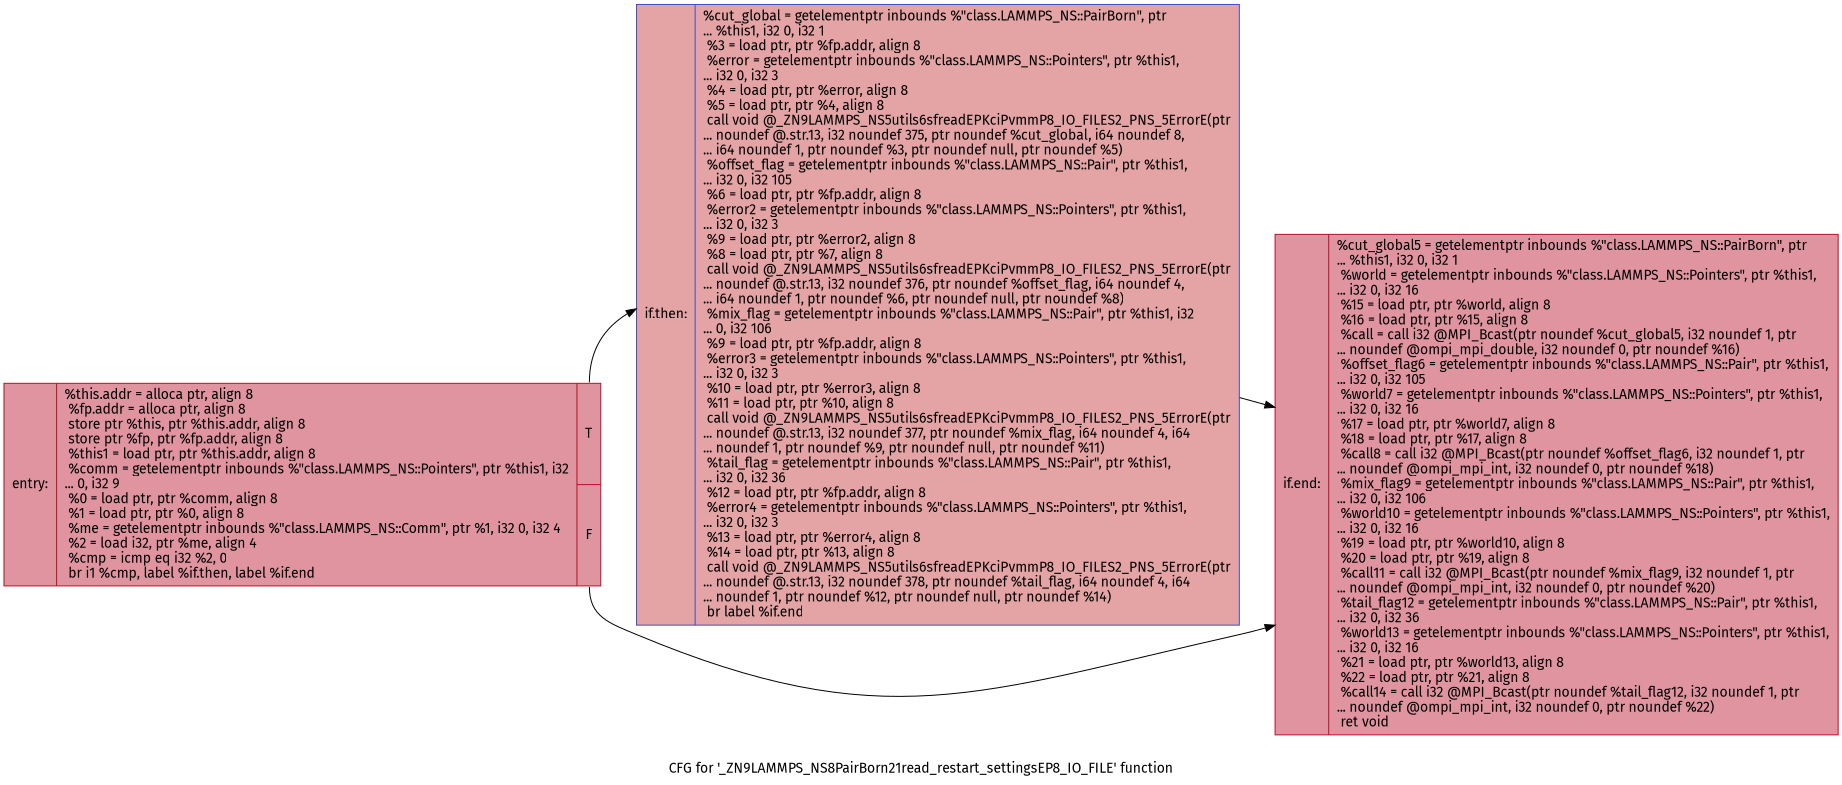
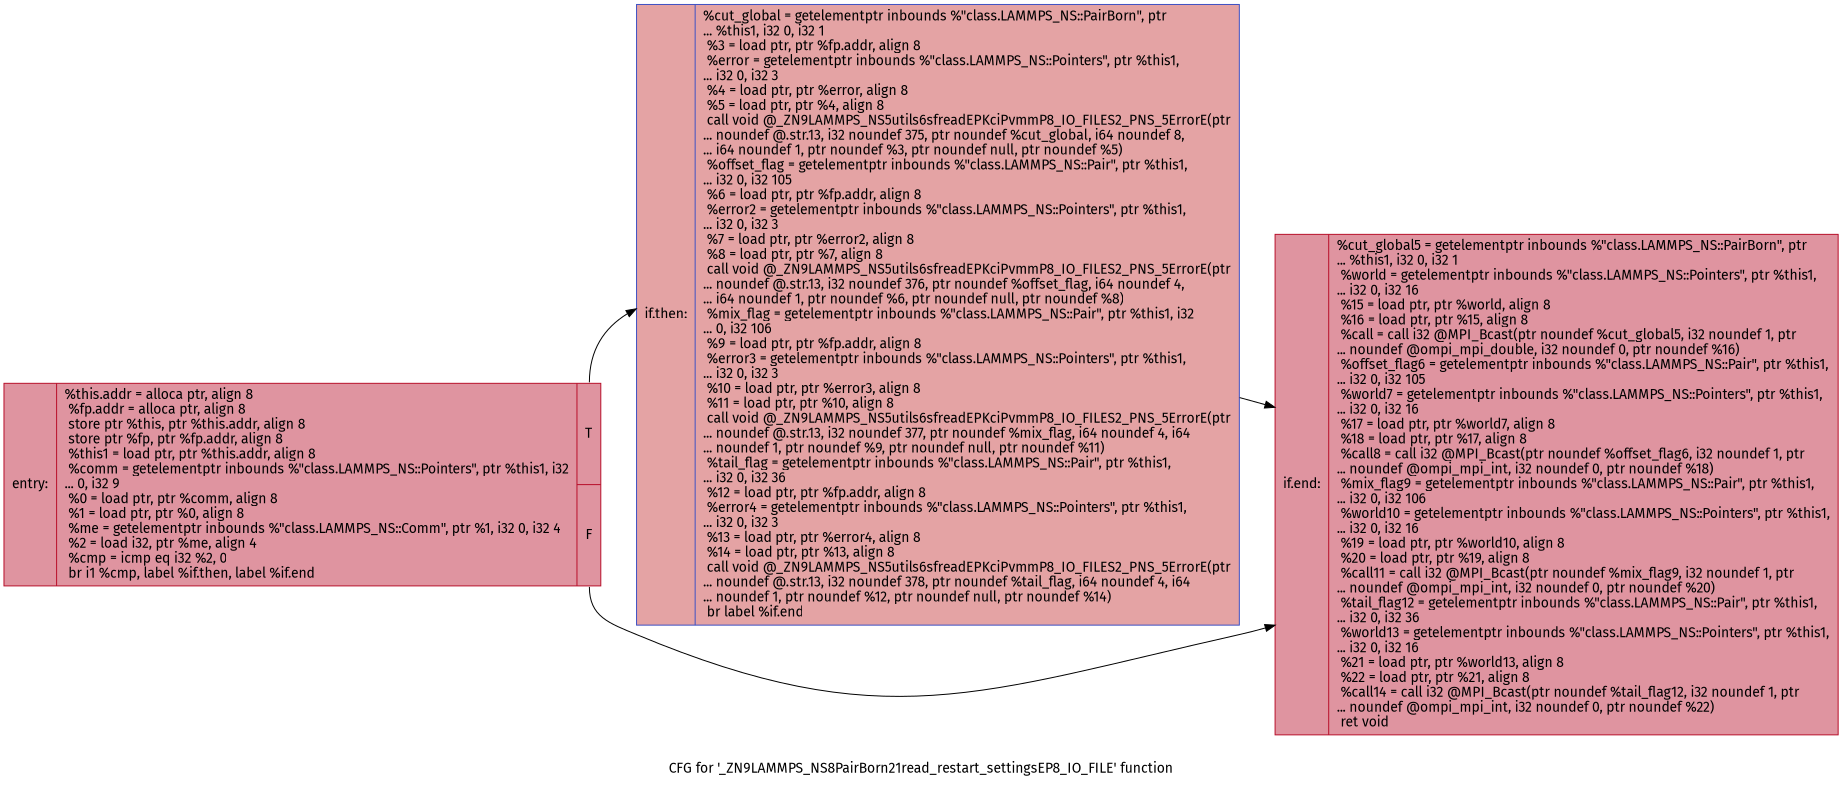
node "if.then:": text "%9 = load ptr, ptr %error2, align 8" -> "%7 = load ptr, ptr %error2, align 8"
